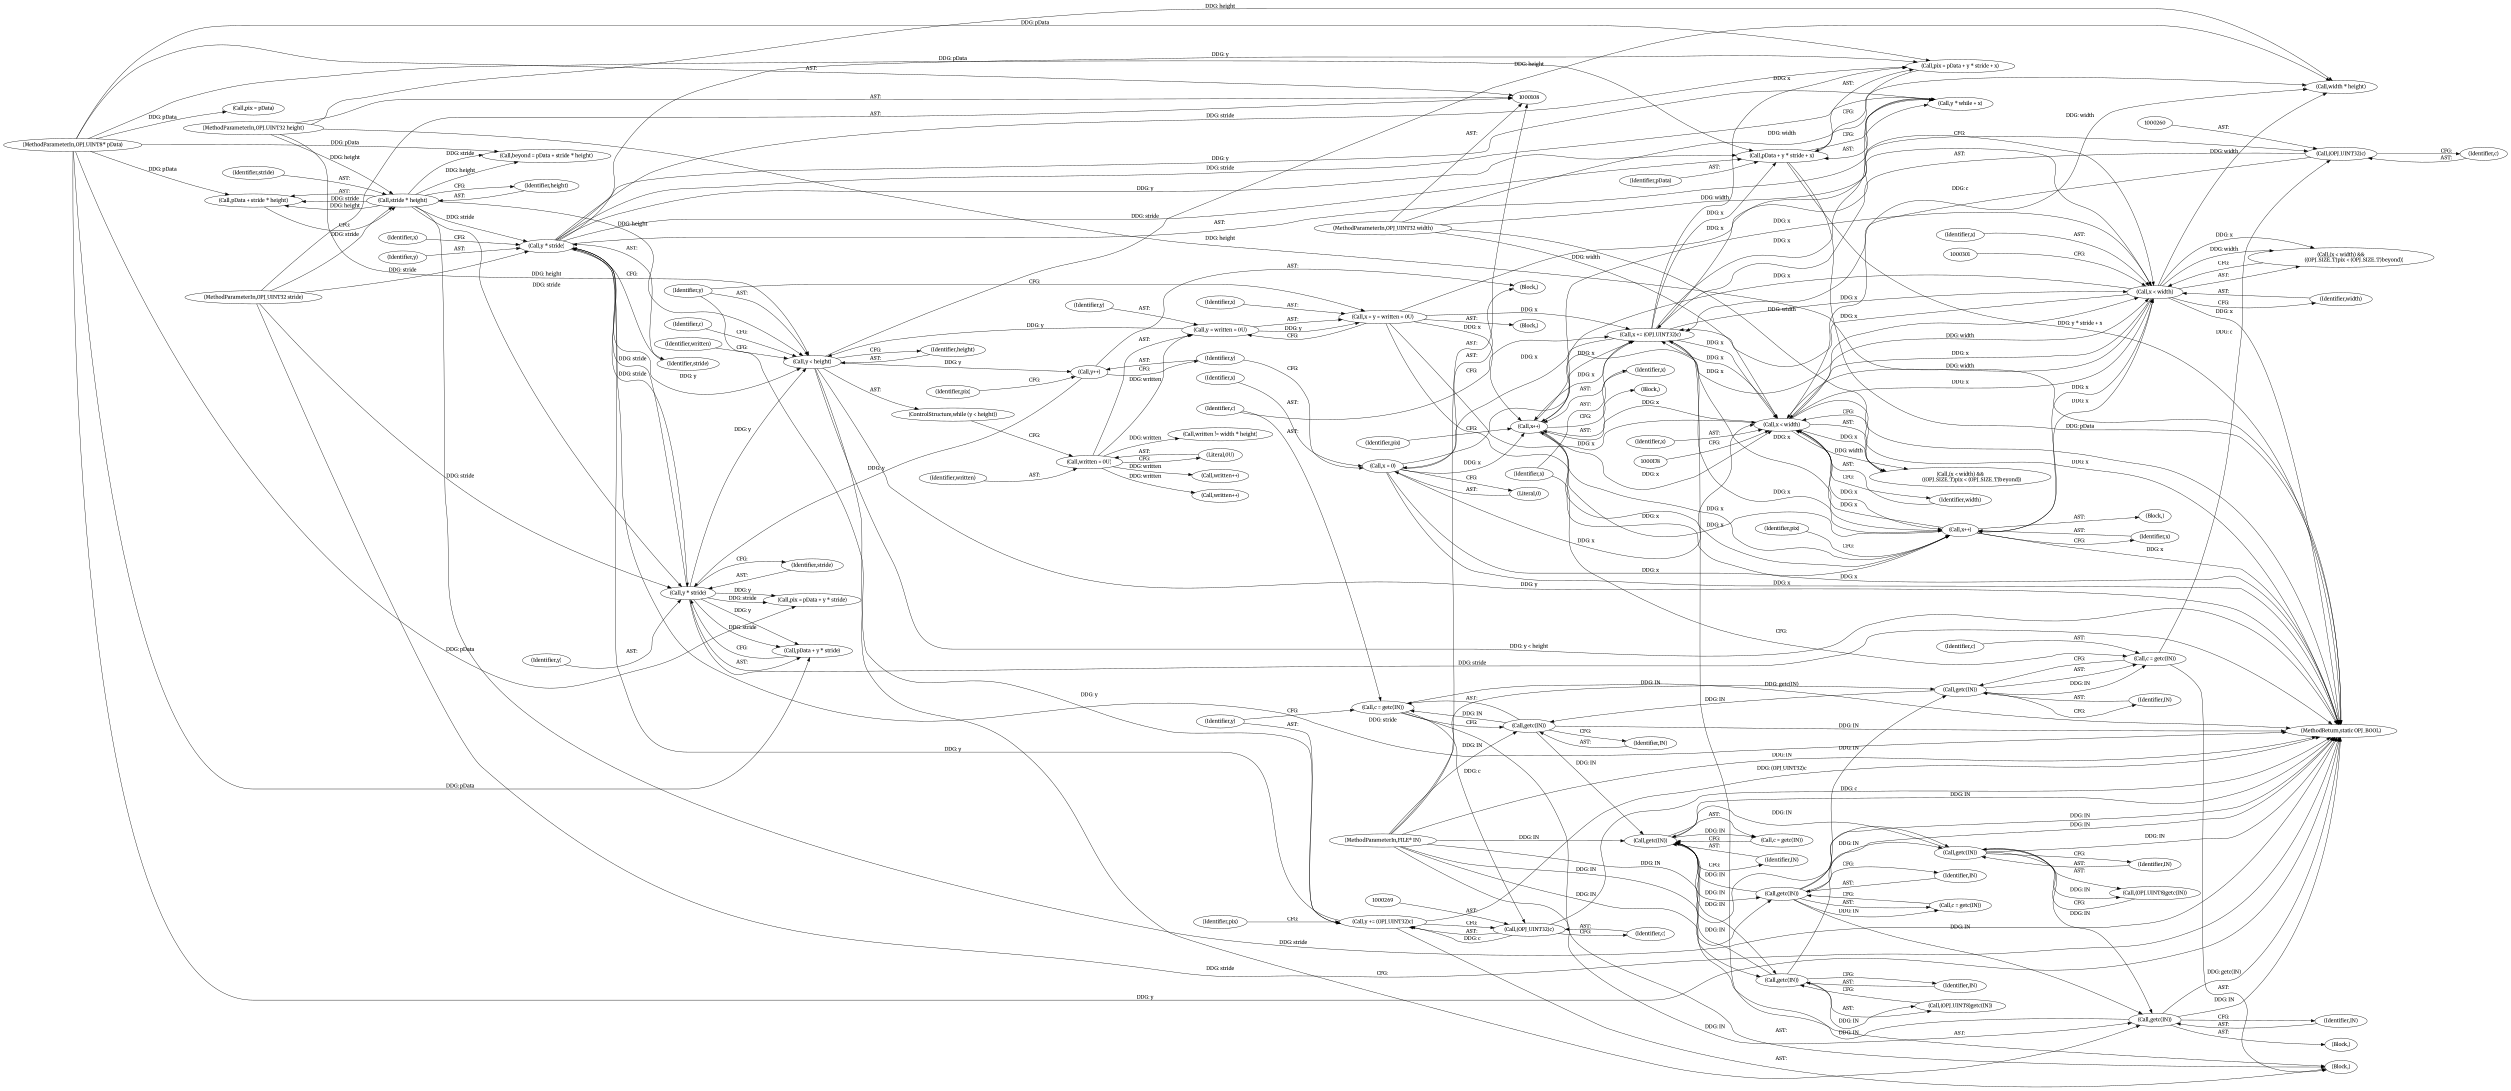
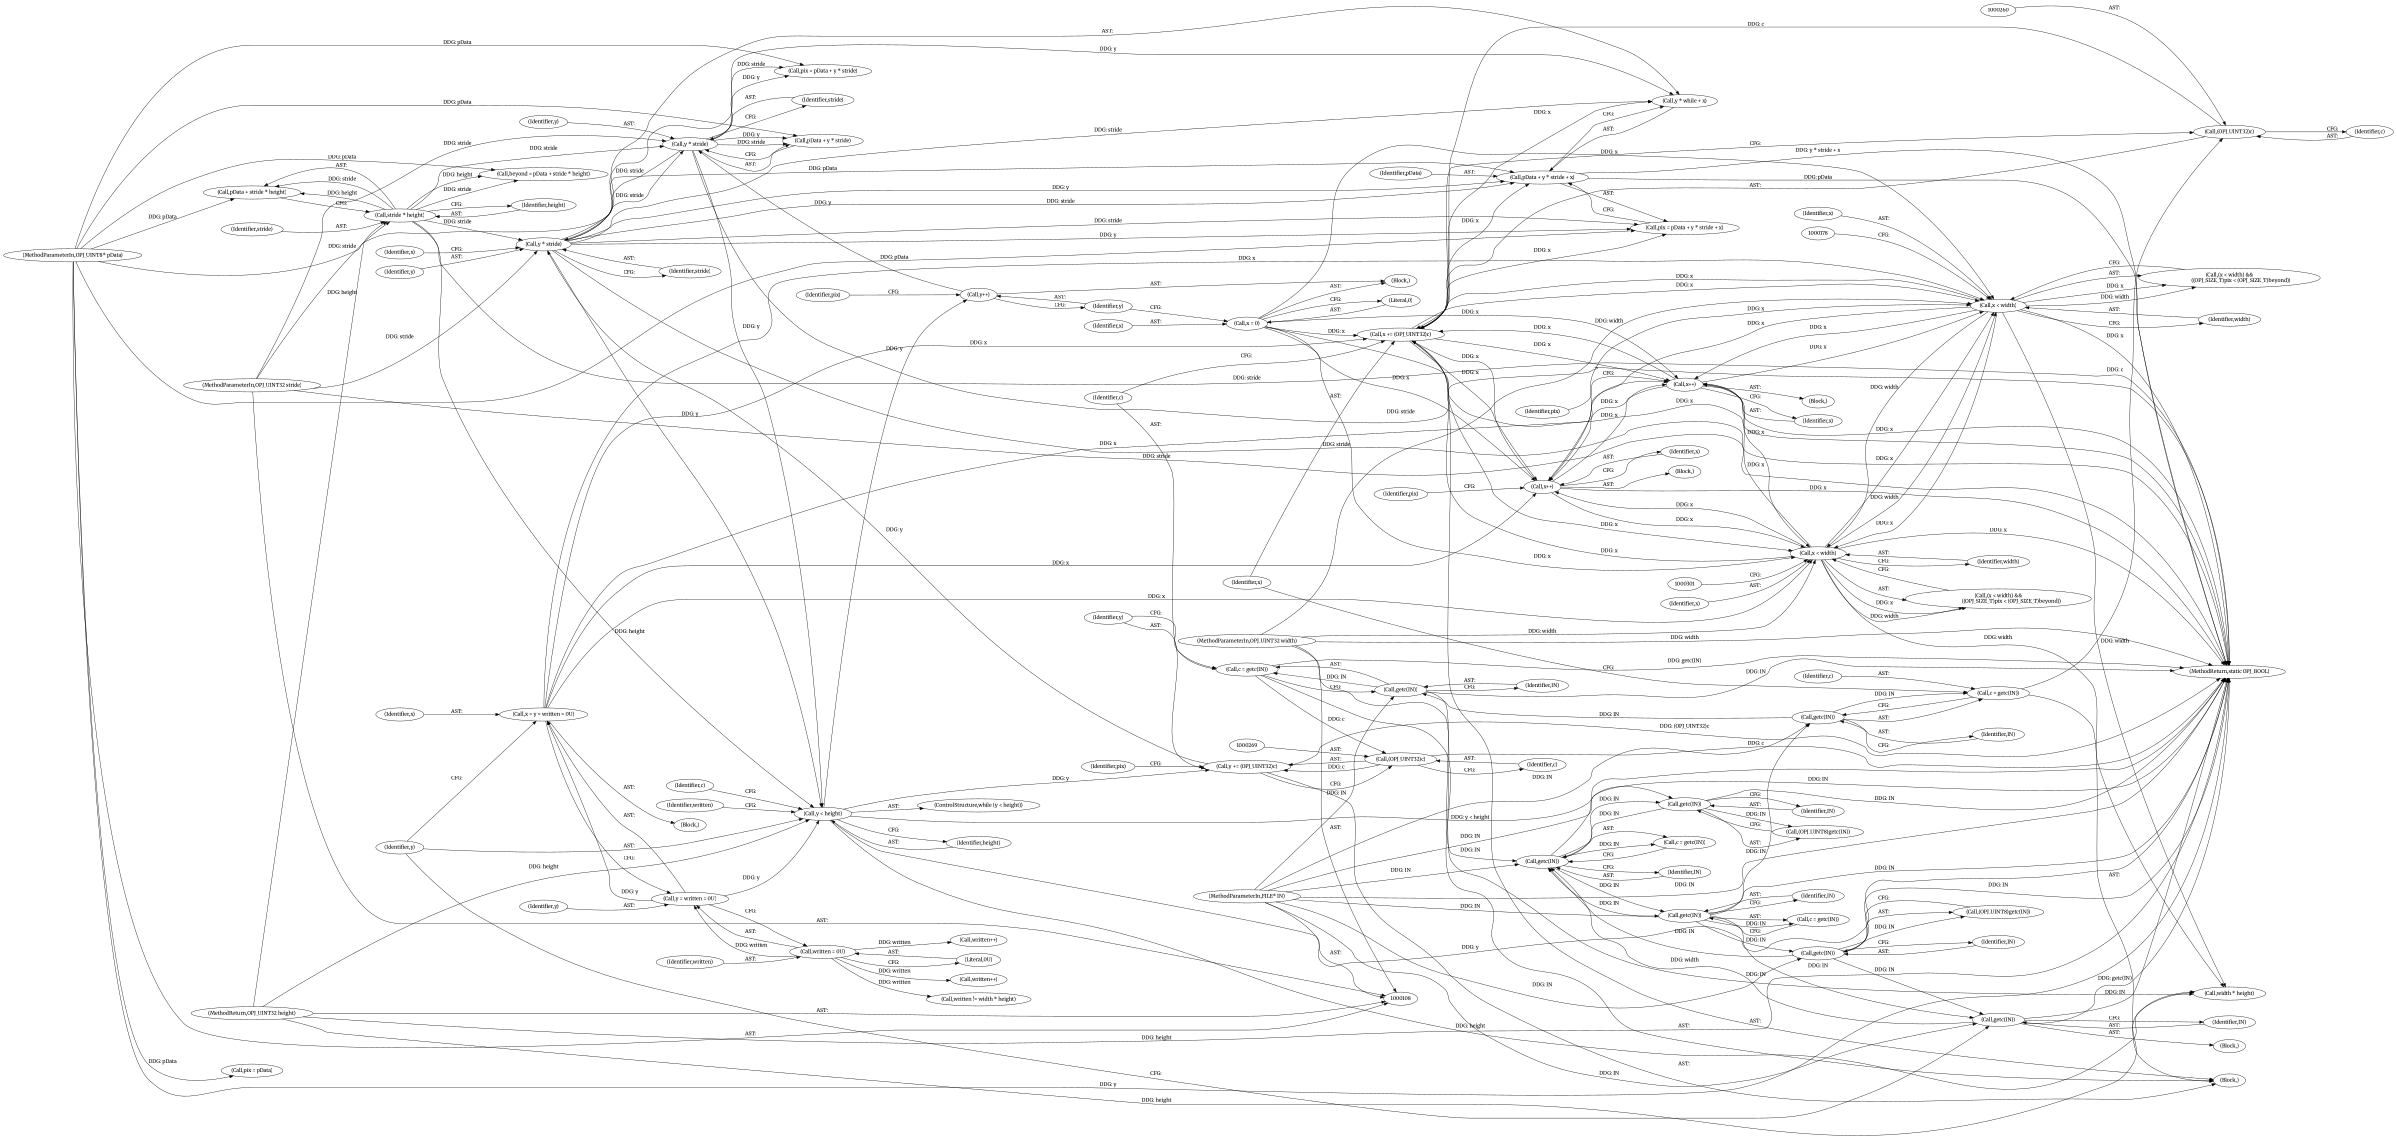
node "(MethodParameterIn,OPJ_UINT32 height)": label "(MethodParameterIn,OPJ_UINT32 height)" -> "(MethodReturn,OPJ_UINT32 height)"
edge "(Call,x += (OPJ_UINT32)c)" -> "(Call,x = 0)": reversed
edge "(ControlStructure,while (y < height))" -> "(Call,written = 0U)": now "(Call,y = written = 0U)" -> "(Call,written = 0U)"
